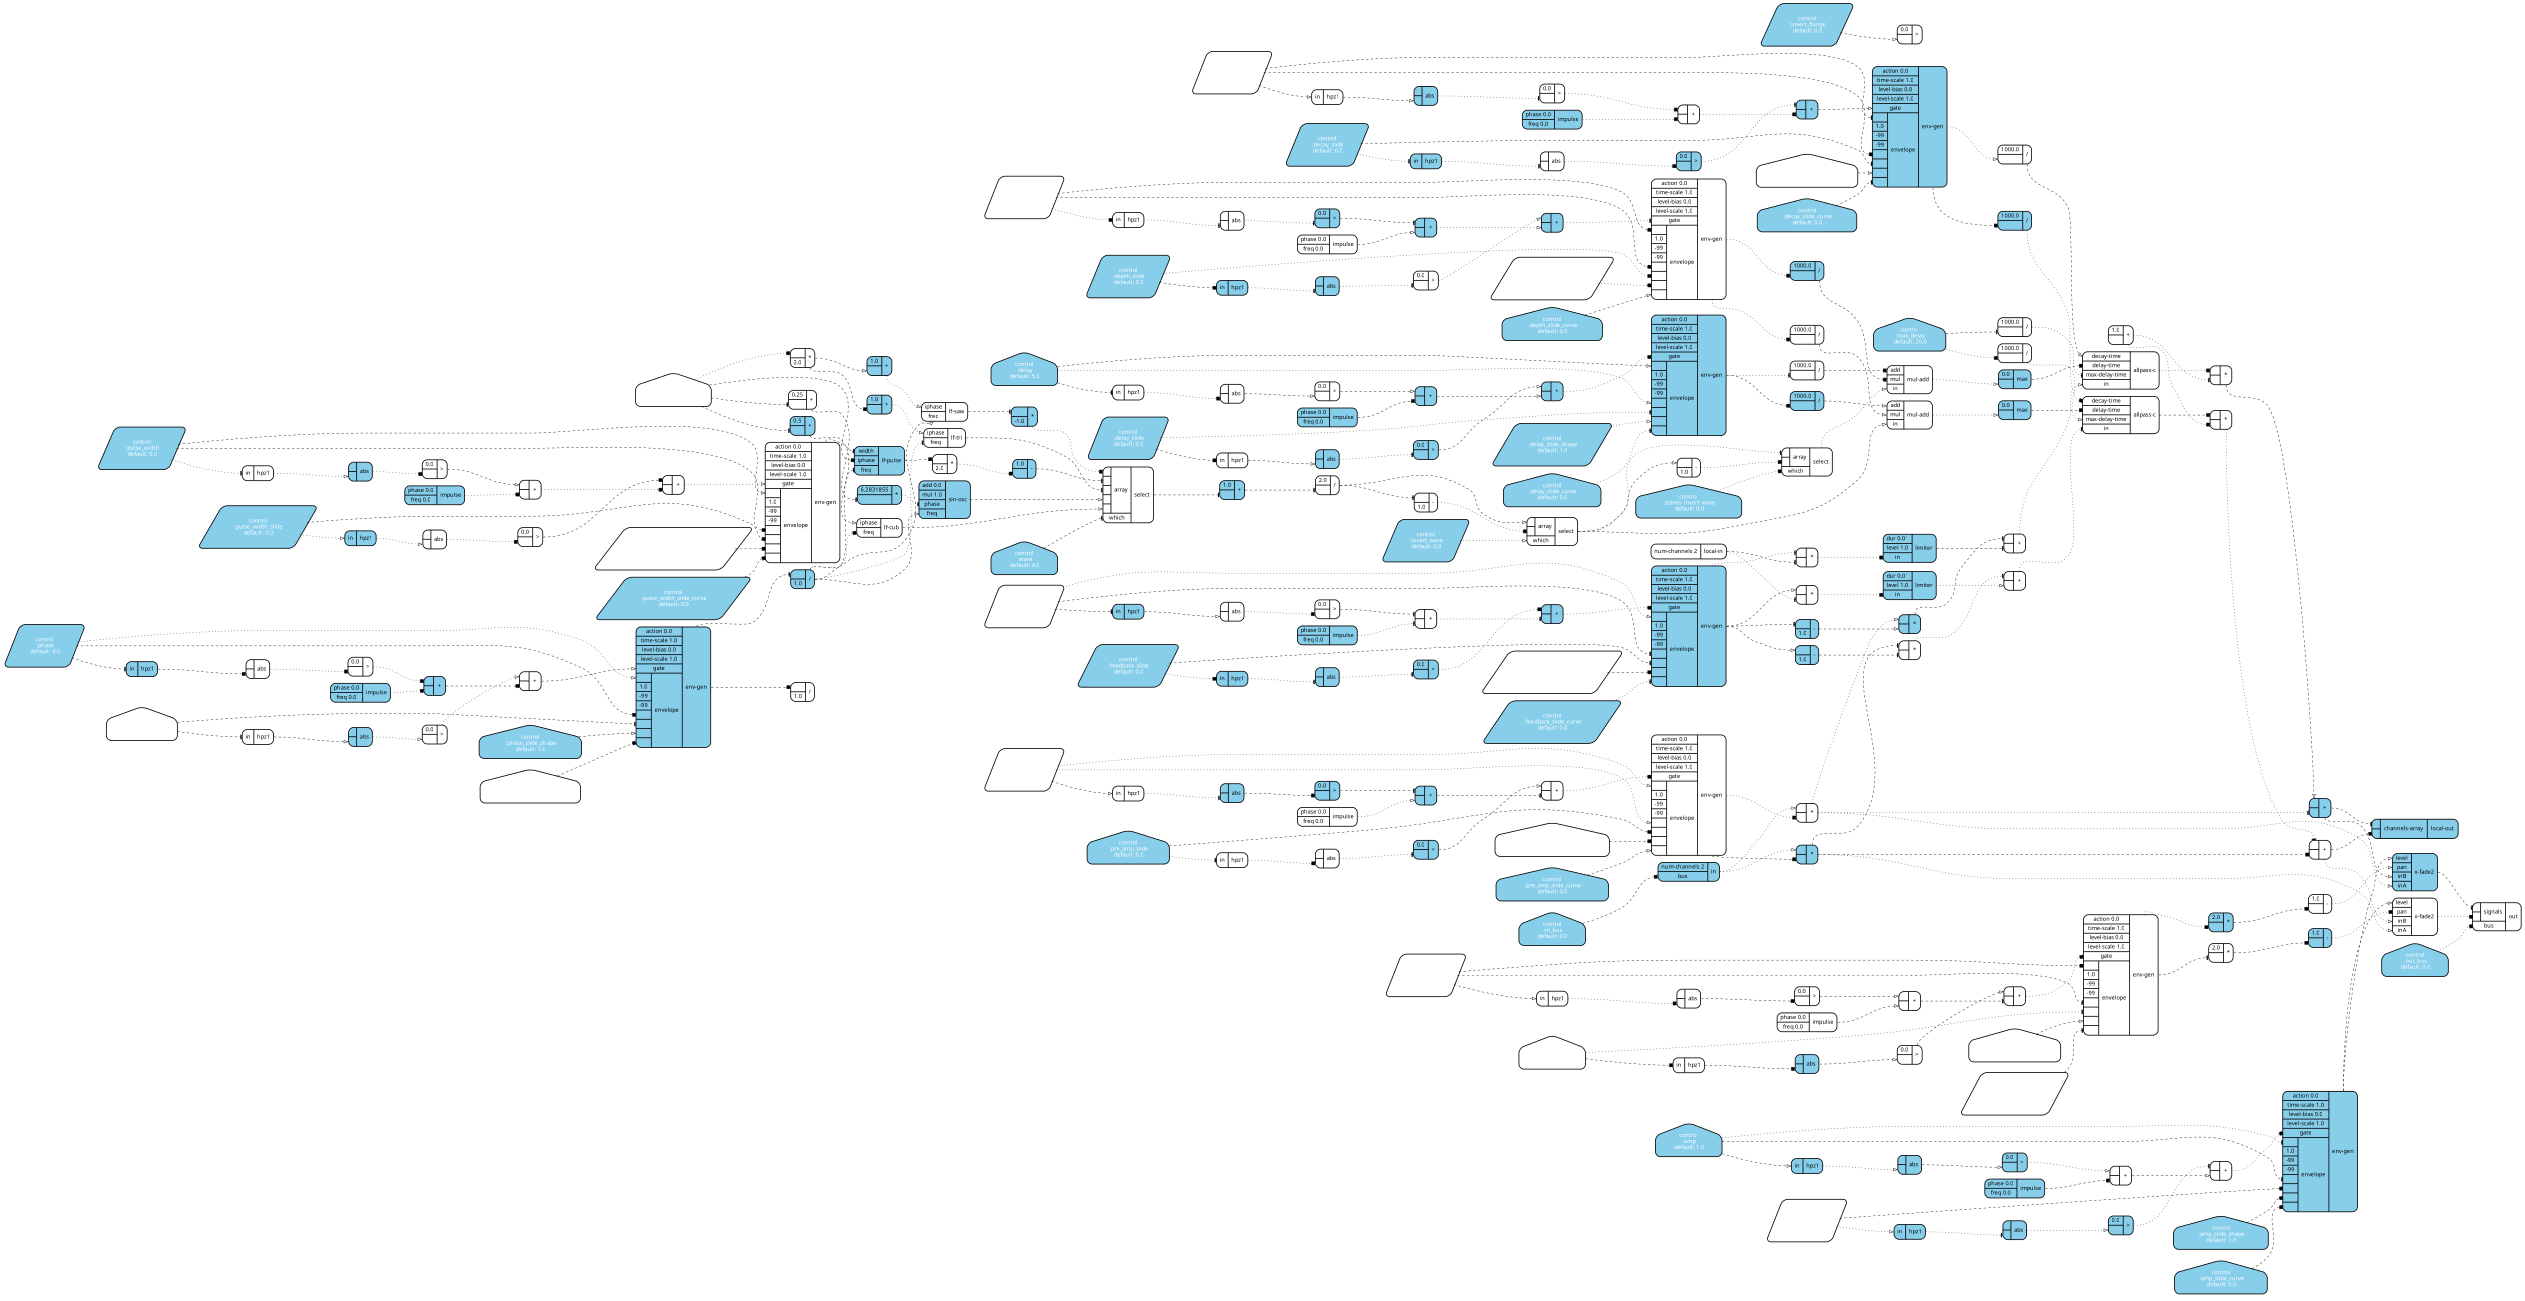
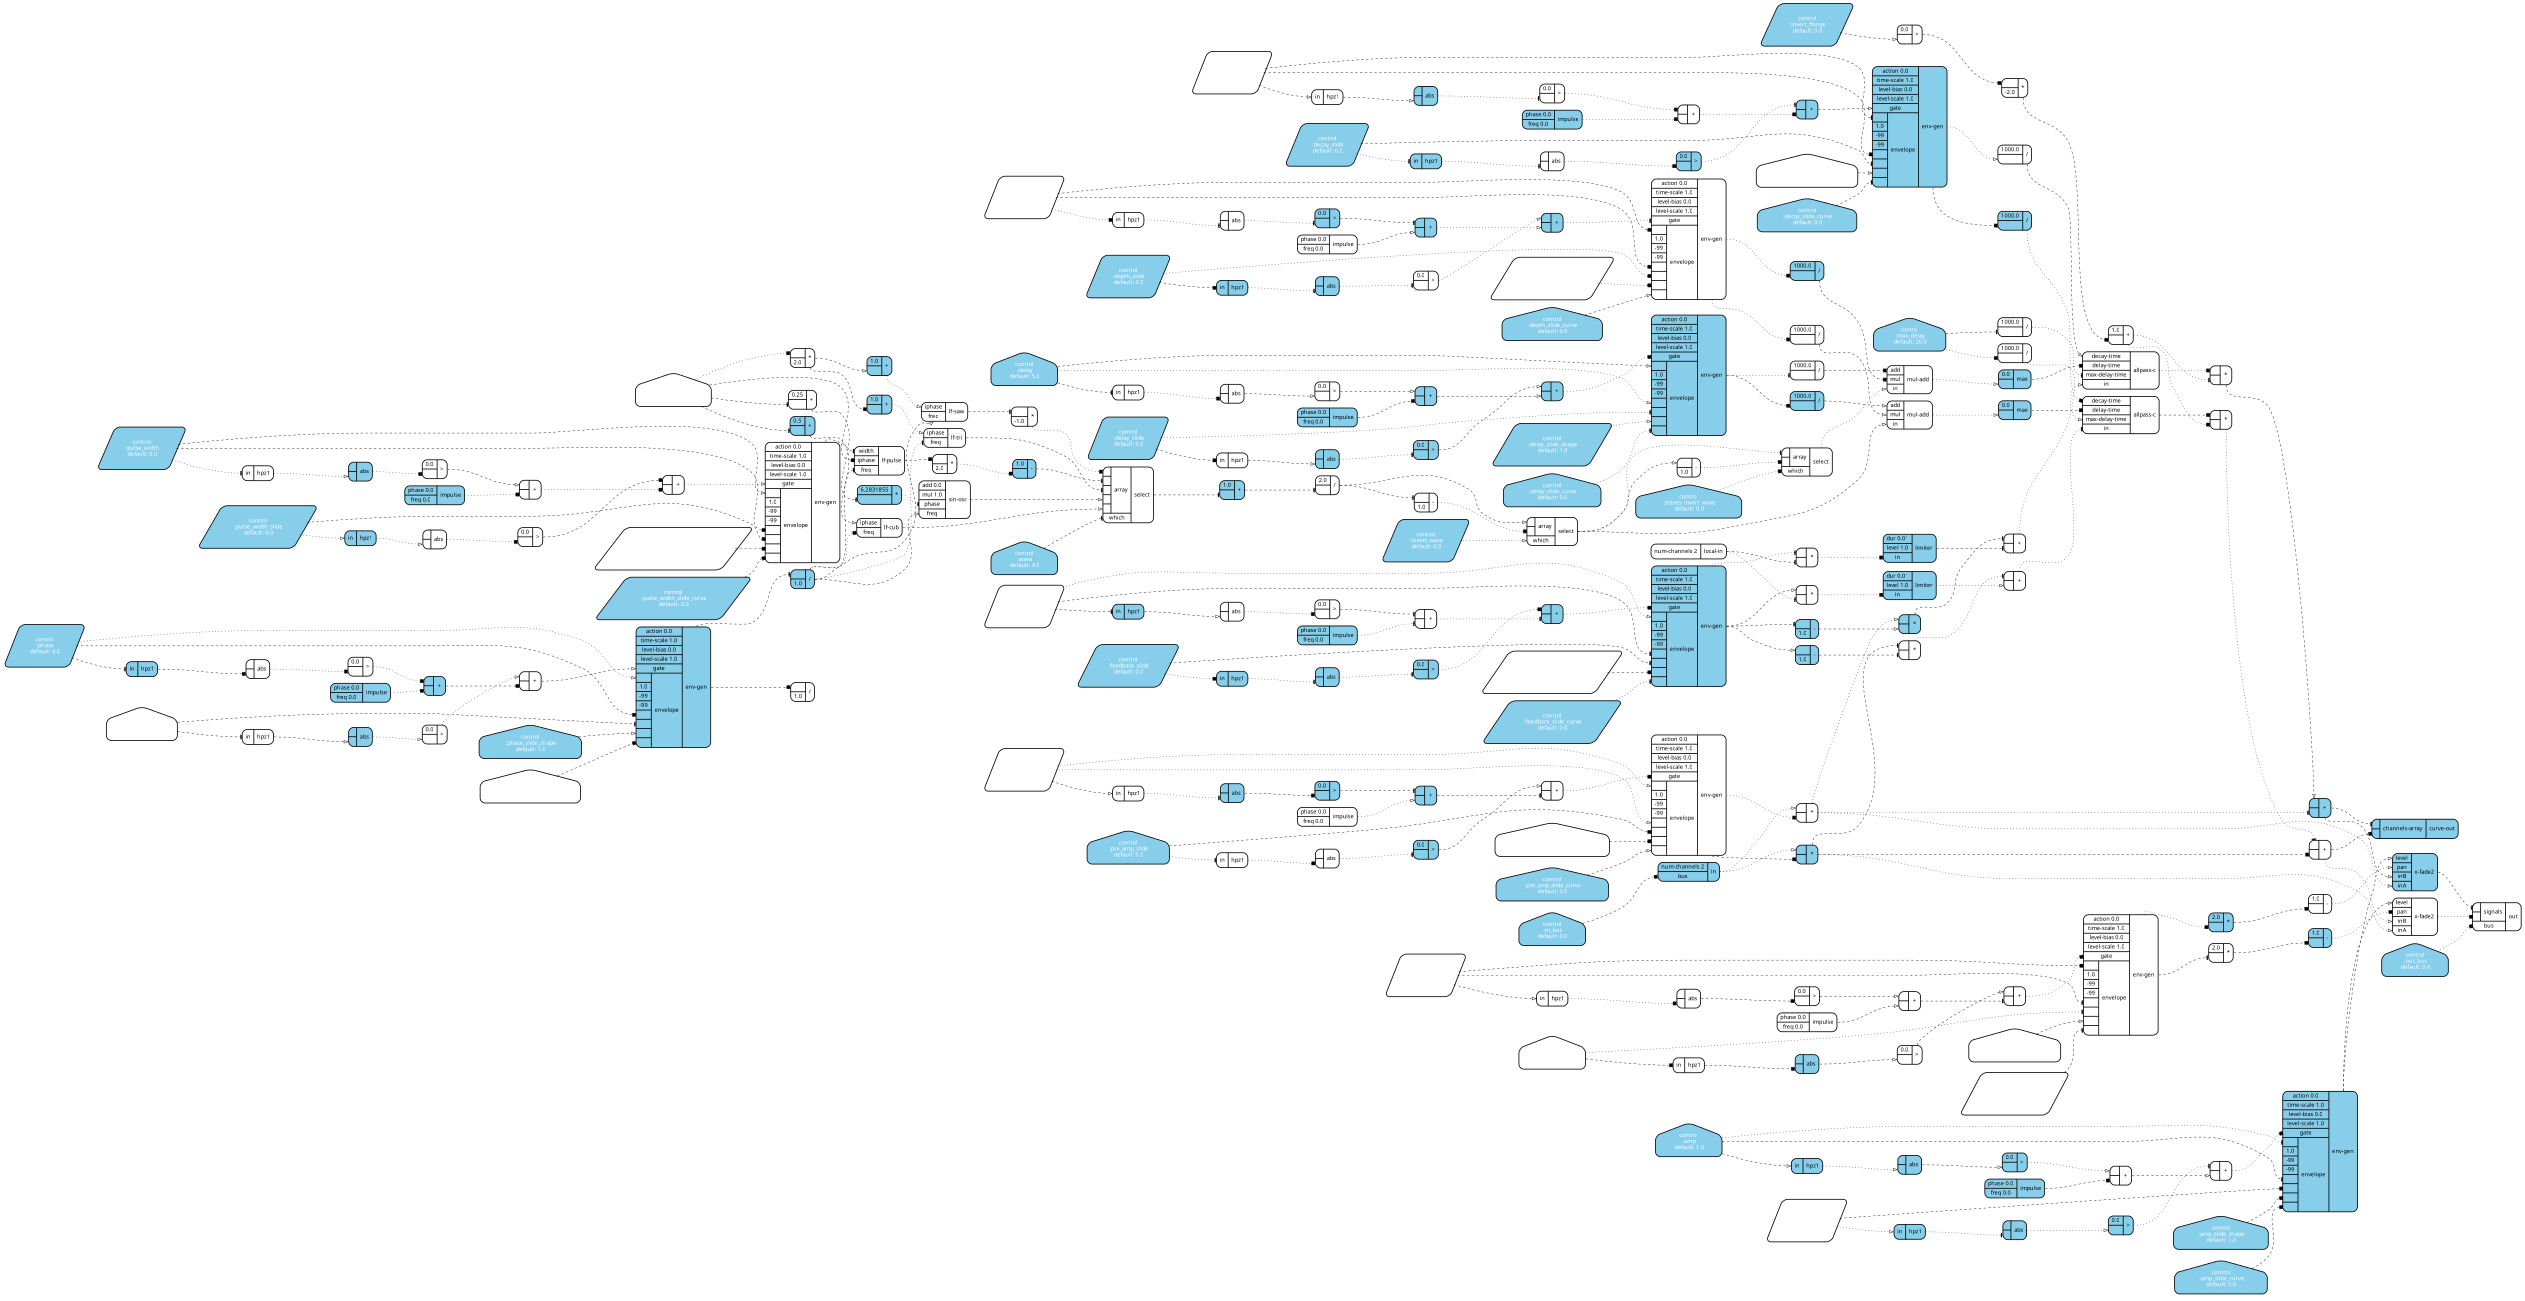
node "-2.0": added
node "-1.0": fillcolor skyblue -> white
node "width": fillcolor skyblue -> white
node "add 0.0": fillcolor skyblue -> white
node "channels-array": text "local-out" -> "curve-out"
